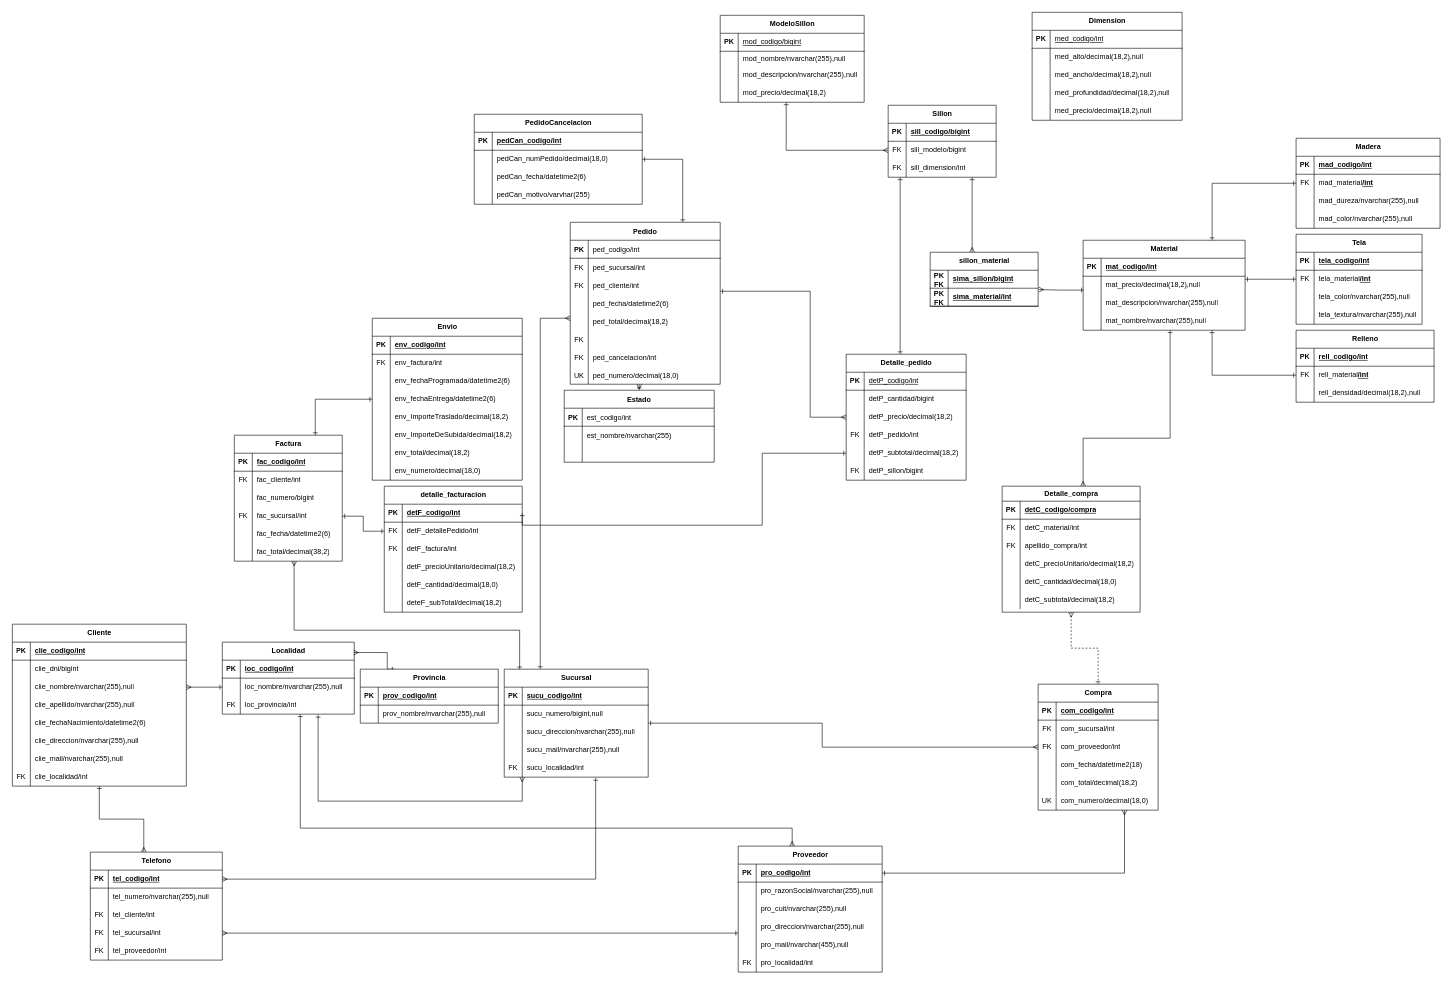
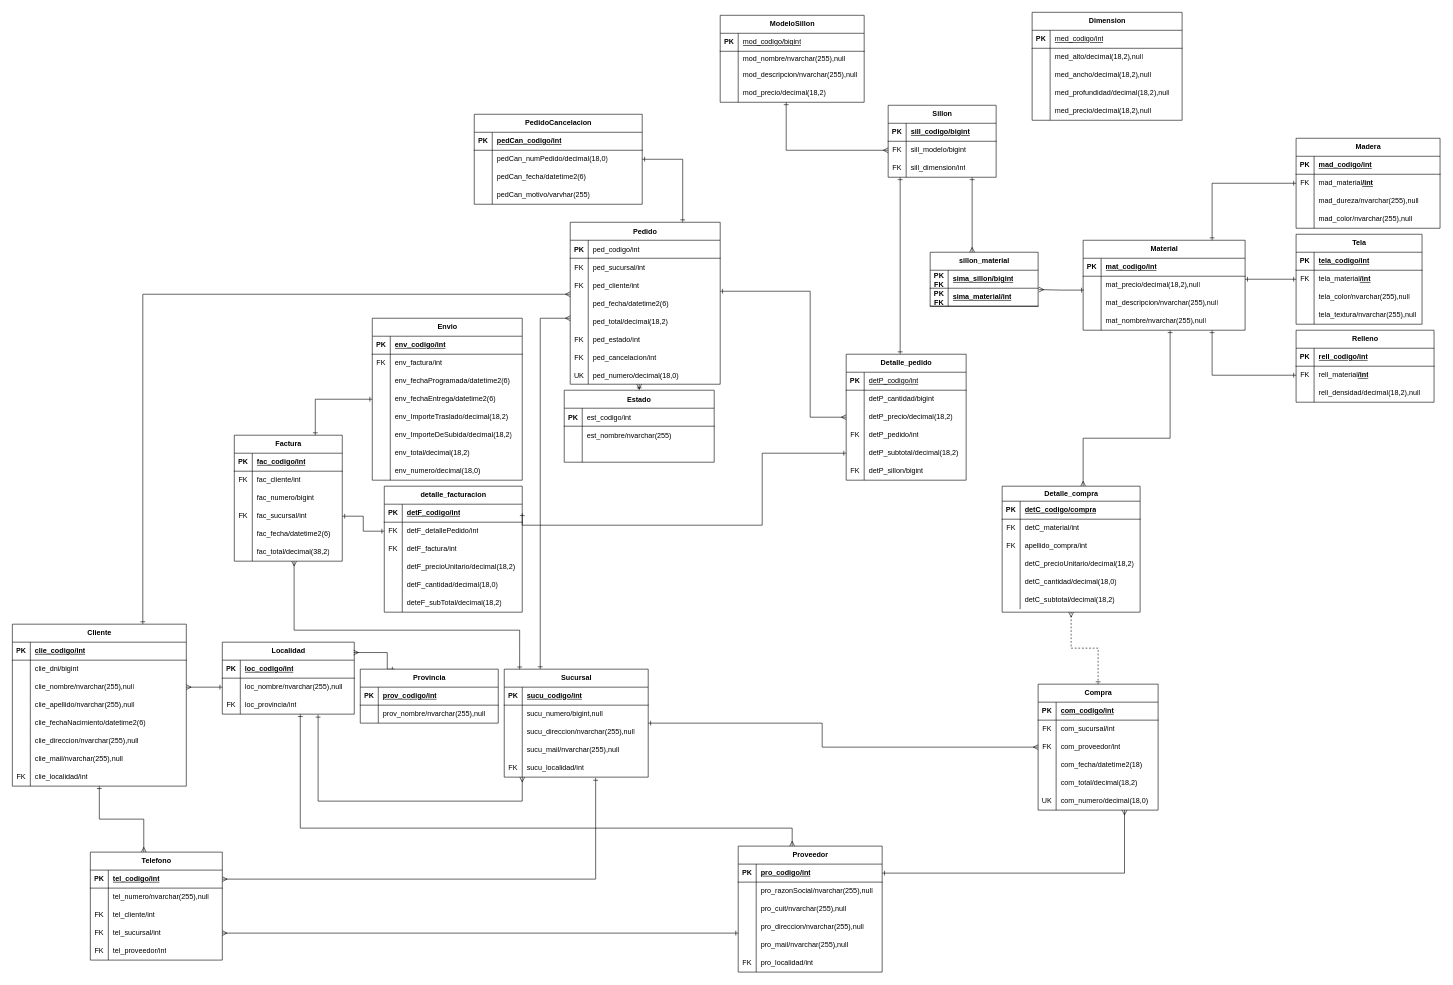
edge "Pedido" -- "Cliente": added
node "ped_estado/int": added
node "pro_mail/nvarchar(455),null": label "pro_mail/nvarchar(455),null" -> "pro_mail/nvarchar(255),null"
